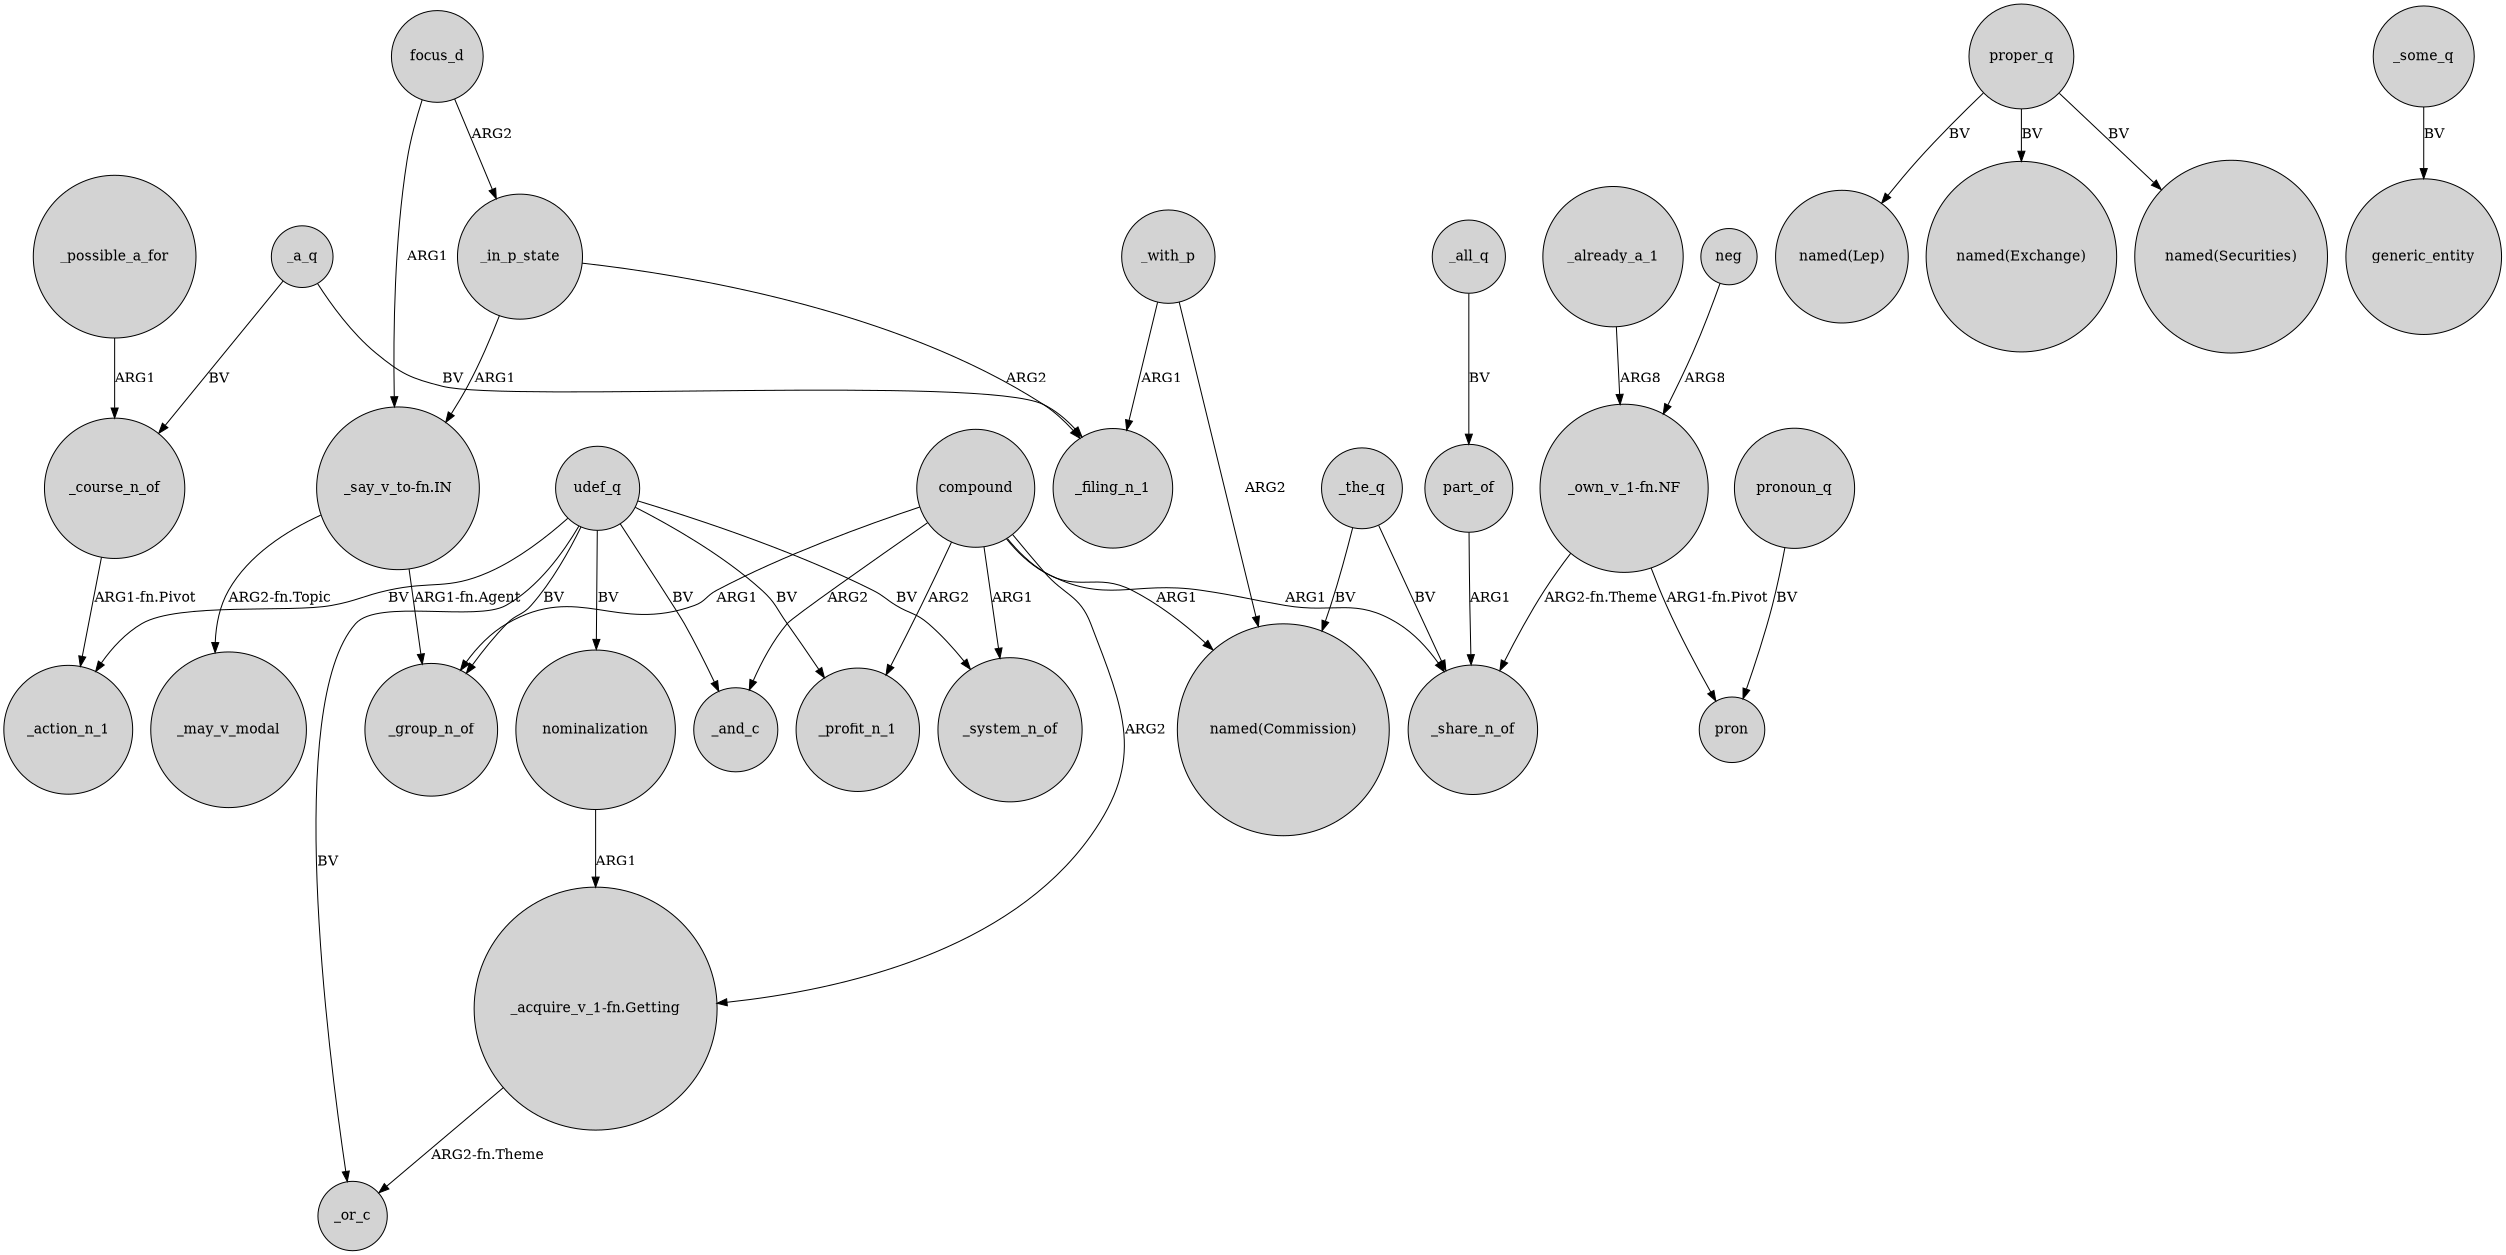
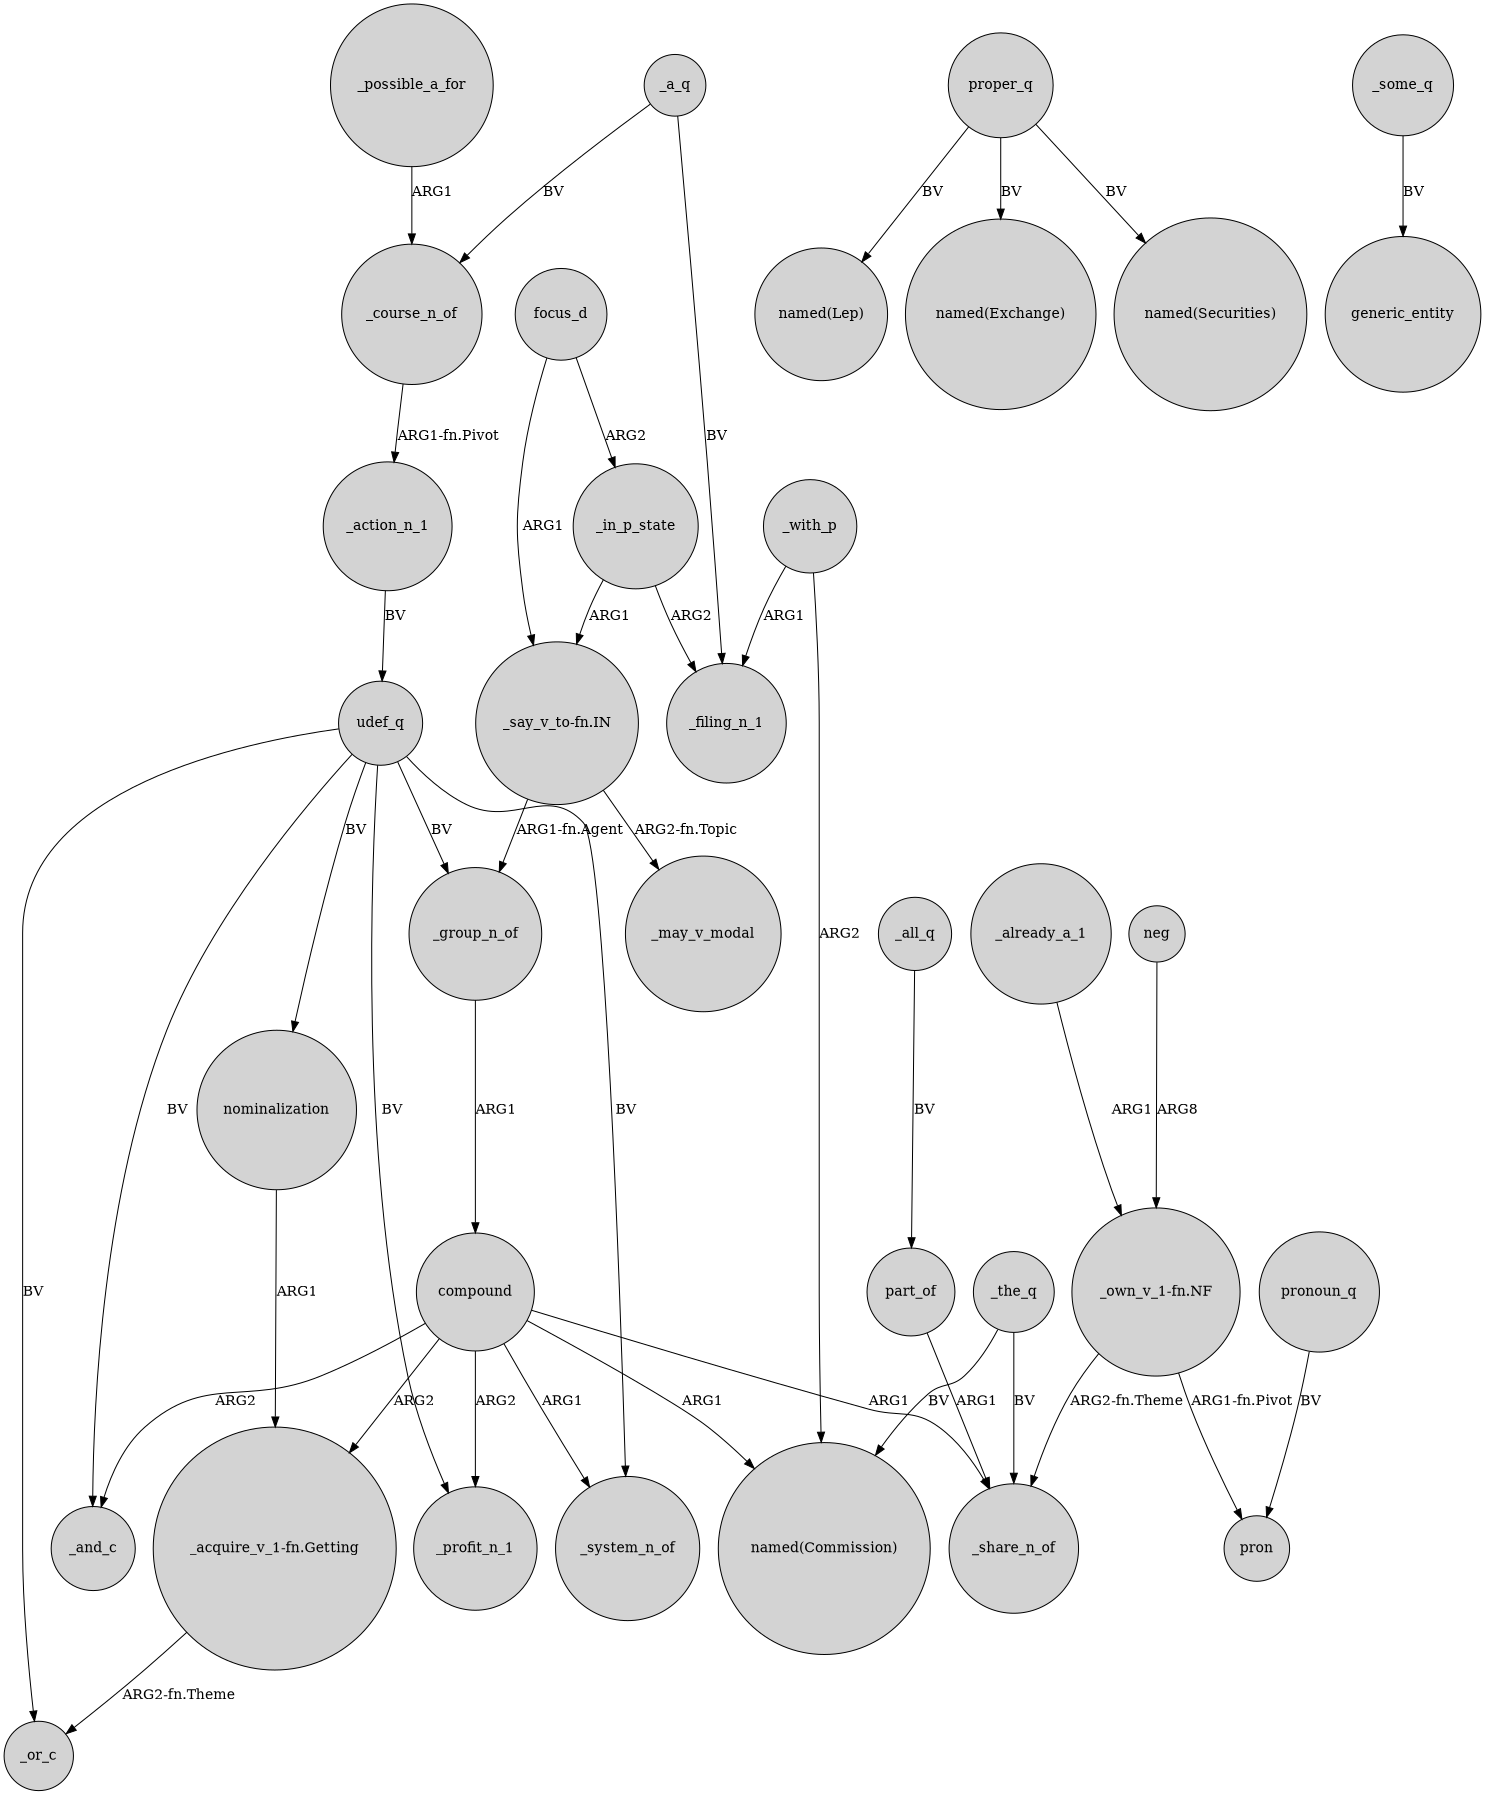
edge "_already_a_1" -> "_own_v_1-fn.NF": label "ARG8" -> "ARG1"
edge "udef_q" -> "_action_n_1": reversed
edge "compound" -> "_group_n_of": reversed
